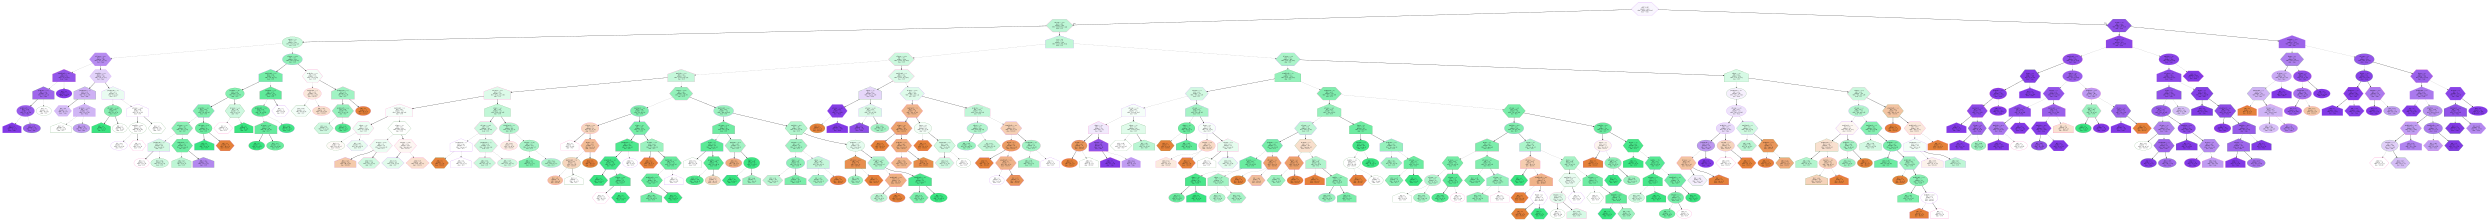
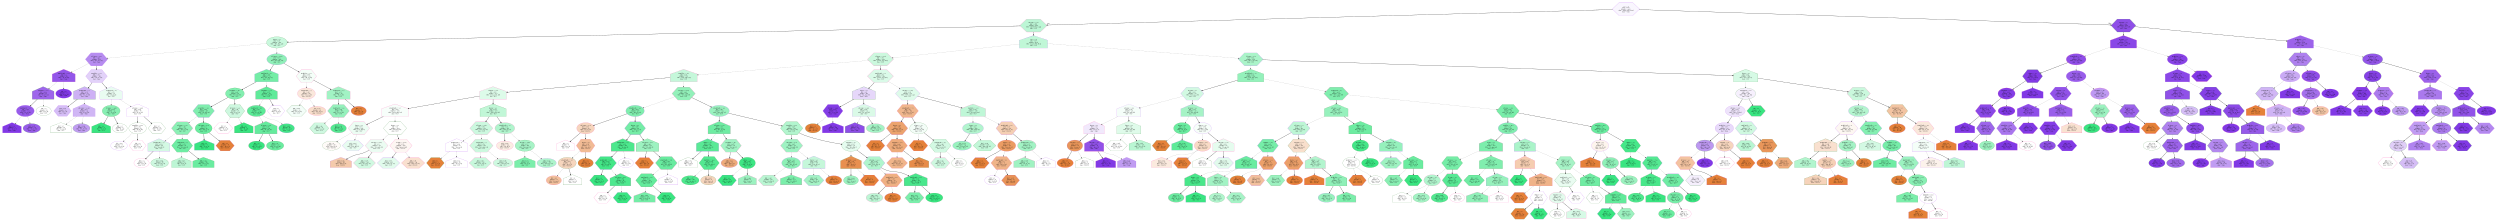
node "gini = 0.0 samples = 36 value = [0, 36, 0] class = DCP": added
node "gini = 0.344 samples = 192 value = [8, 152, 32] class = DCP": fillcolor #b388ef -> #6aeca0
node "gini = 0.165 samples = 44 value = [0, 40, 4] class = DCP": fillcolor #ccf8de -> #4de88e
